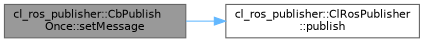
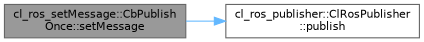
node "cl_ros_publisher::CbPublish Once::setMessage": label "cl_ros_publisher::CbPublish Once::setMessage" -> "cl_ros_setMessage::CbPublish Once::setMessage"
